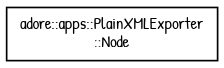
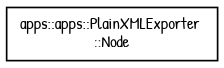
node "adore::apps::PlainXMLExporter ::Node": label "adore::apps::PlainXMLExporter ::Node" -> "apps::apps::PlainXMLExporter ::Node"
